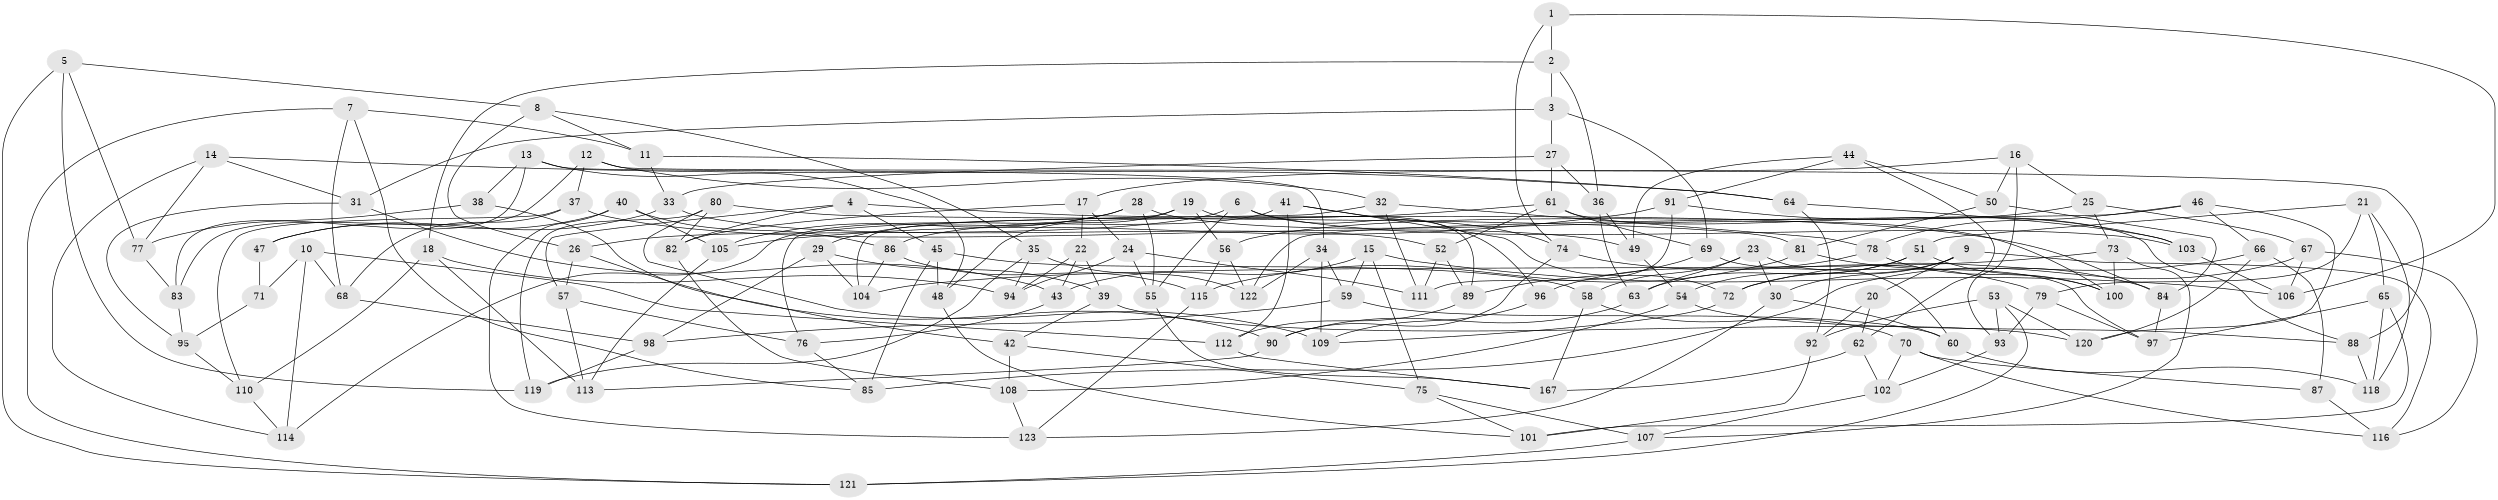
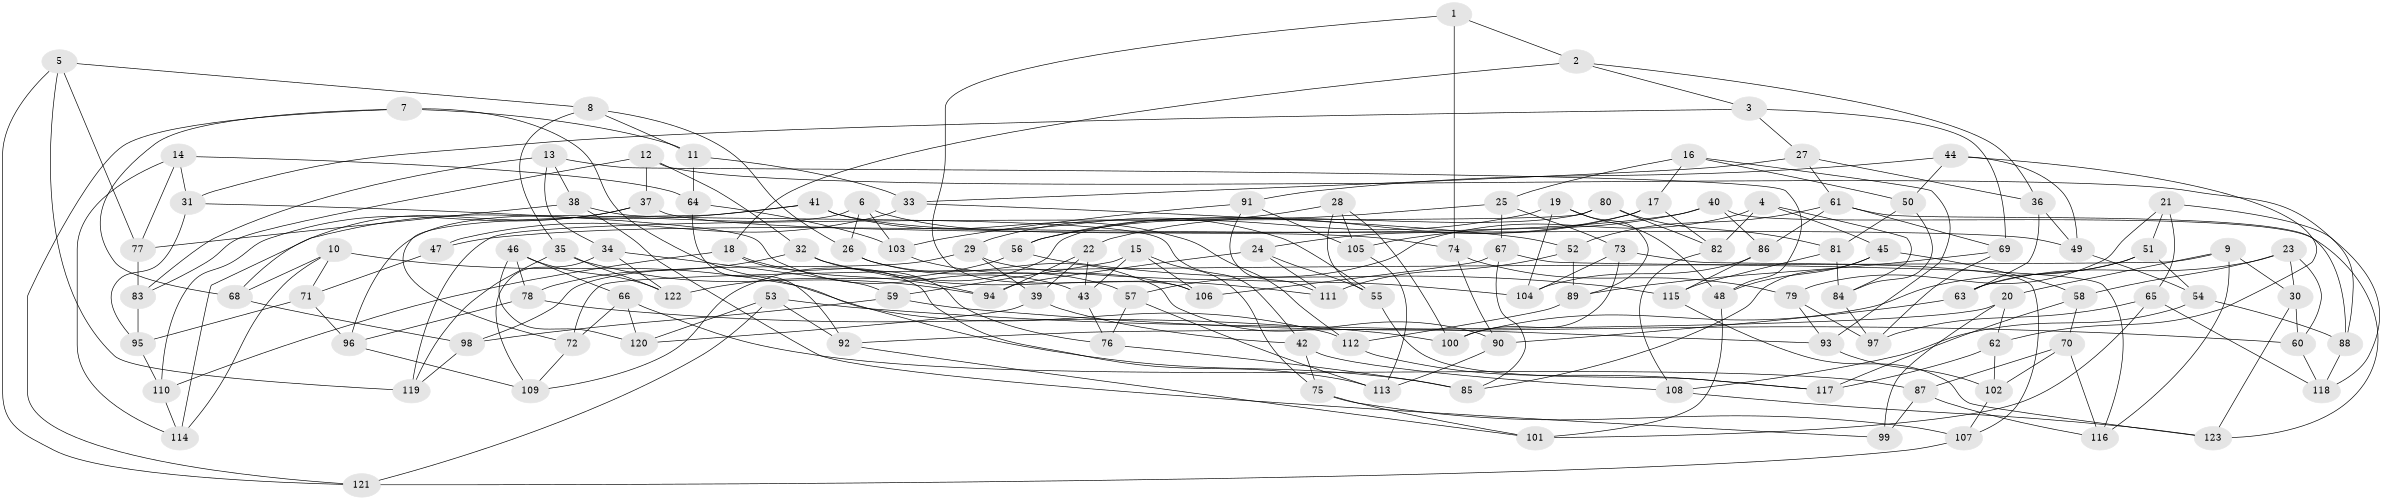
edge "71" -- "96": added
node "167": label "167" -> "117"
node "99": added
